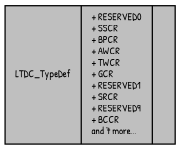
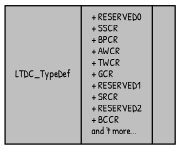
node "LTDC_TypeDef": text "+ RESERVED9" -> "+ RESERVED2"
